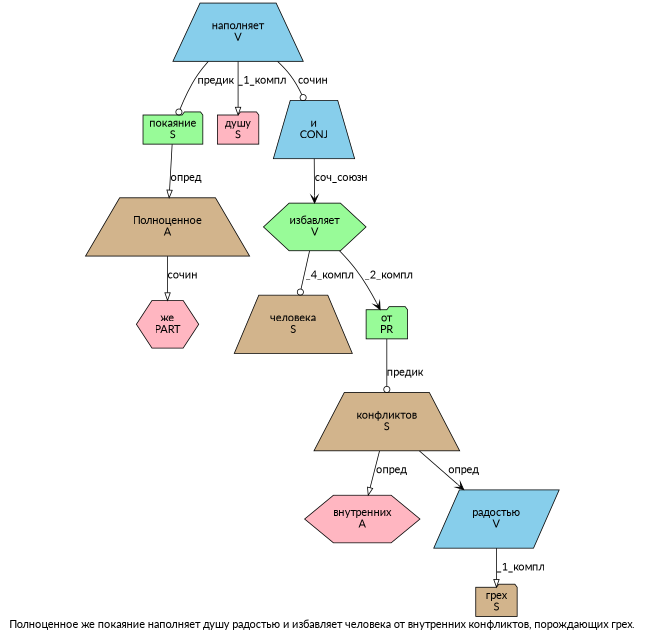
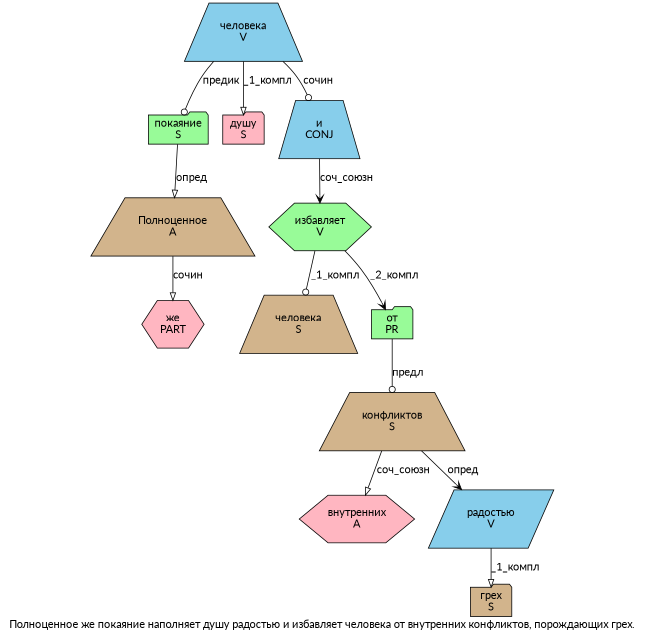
node "наполняет V": label "наполняет V" -> "человека V"
edge "избавляет V" -> "человека S": label "_4_компл" -> "_1_компл"
edge "от PR" -> "конфликтов S": label "предик" -> "предл"
edge "конфликтов S" -> "внутренних A": label "опред" -> "соч_союзн"
